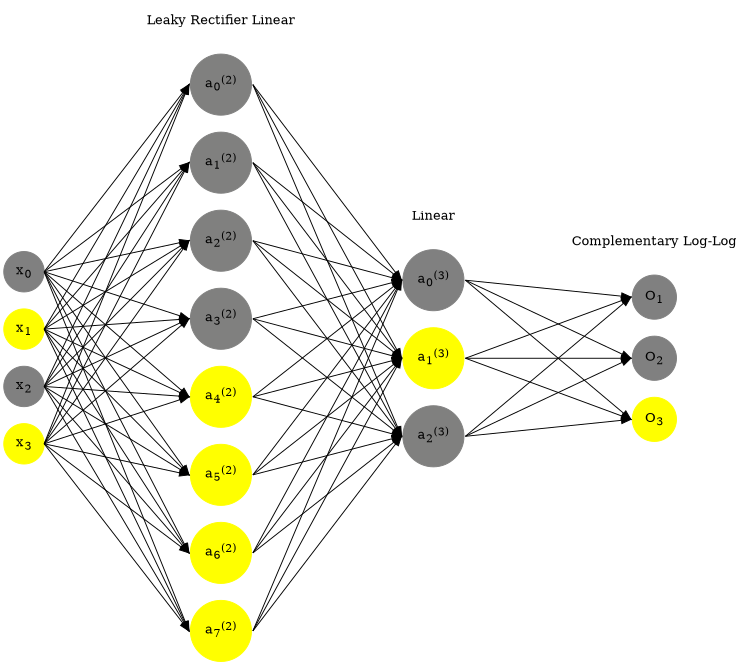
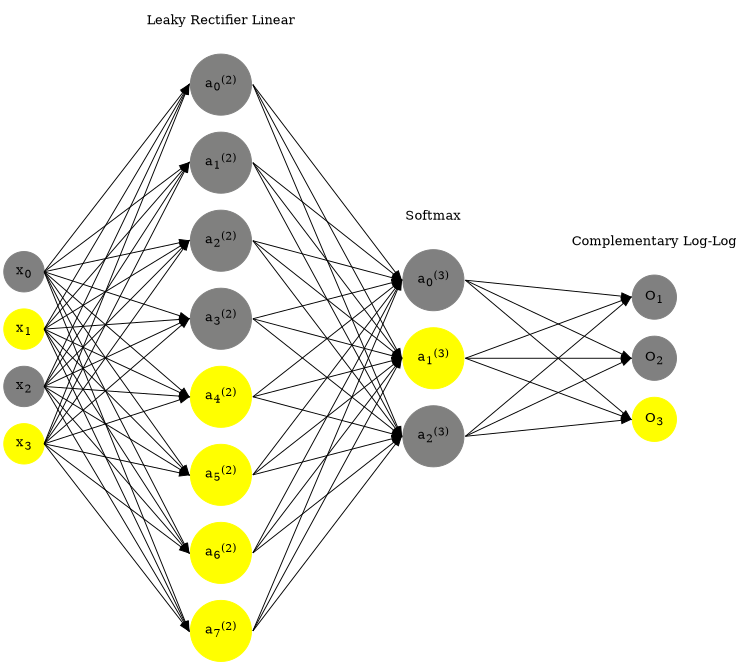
node "Linear": label "Linear" -> "Softmax"
